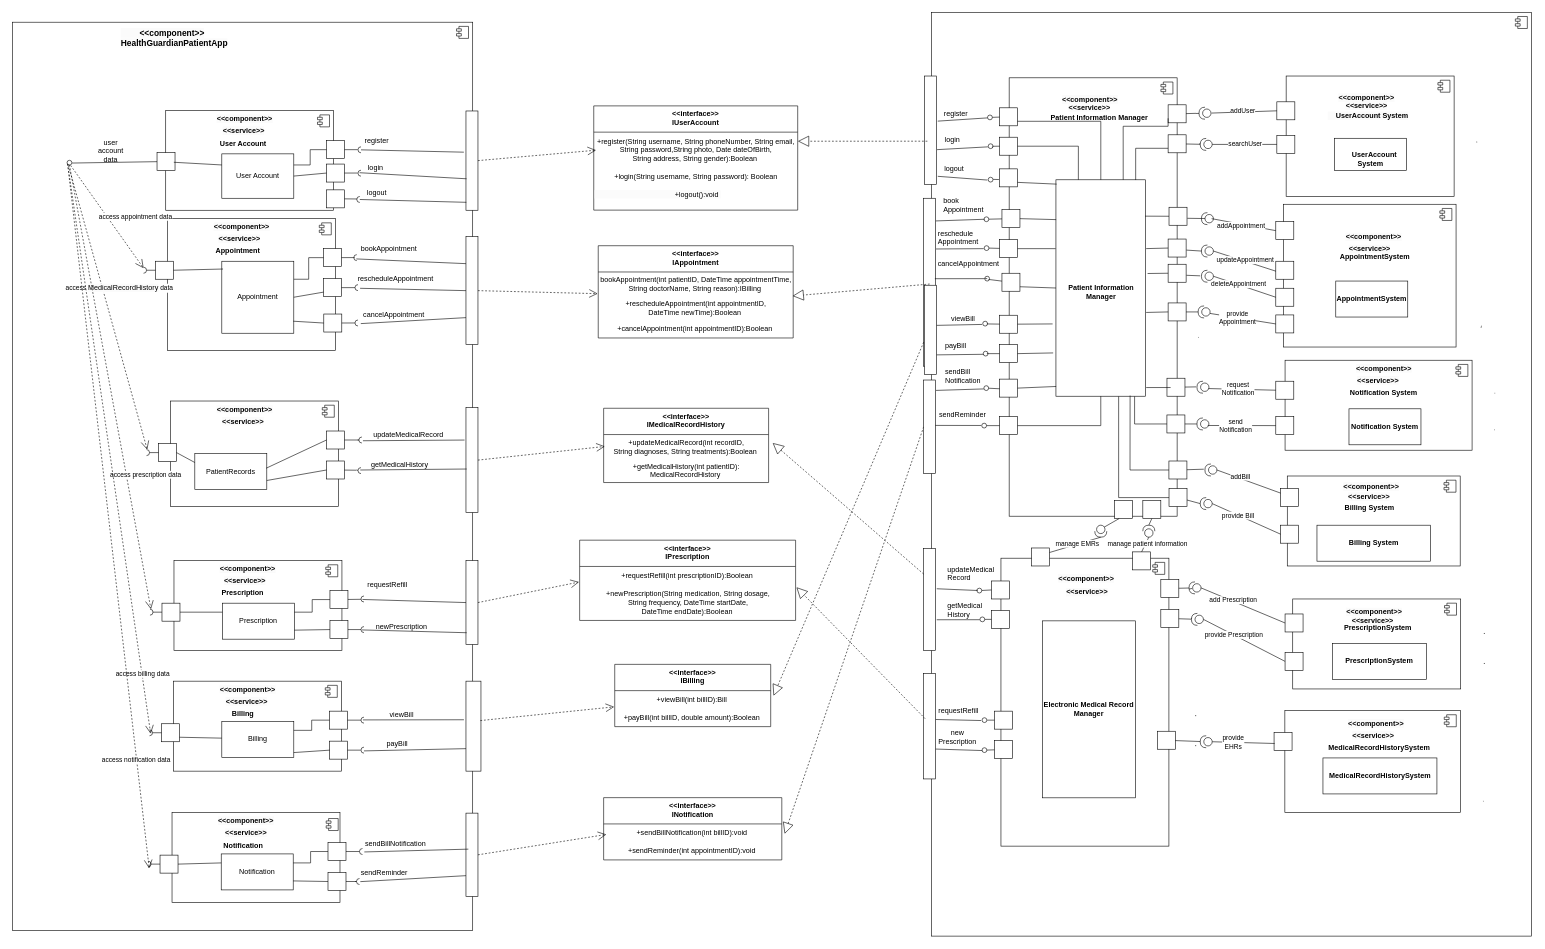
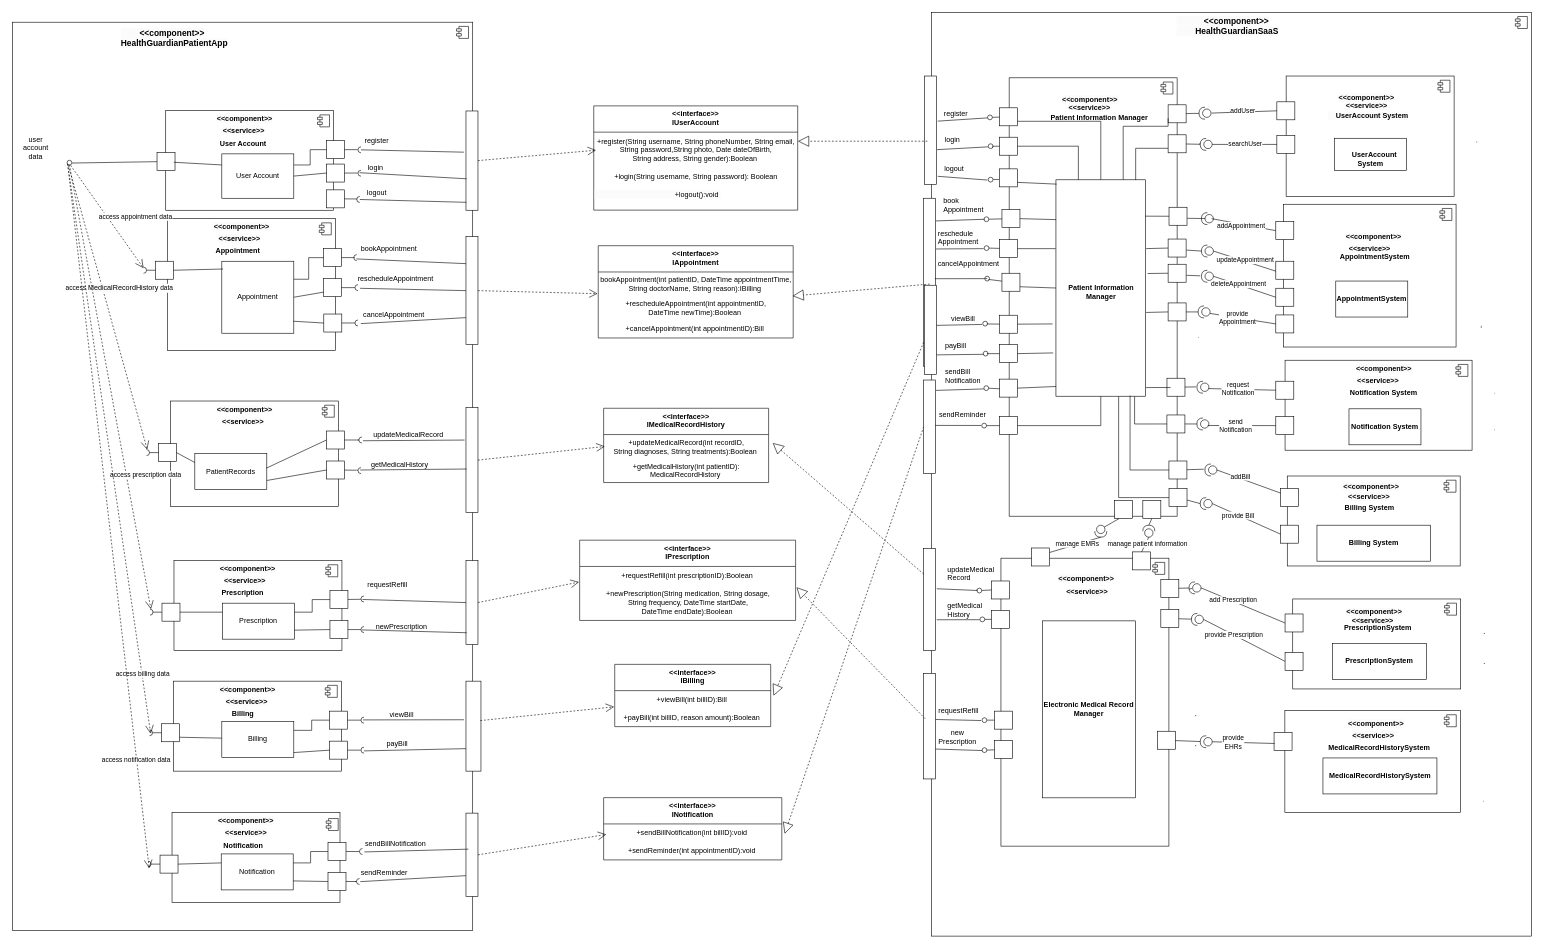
node "<<component>> HealthGuardianSaaS": added
node "user account data": moved (111, 151) -> (36, 148)
node "+cancelAppointment(int appointmentID):Boolean": label "+cancelAppointment(int appointmentID):Boolean" -> "+cancelAppointment(int appointmentID):Bill"
node "+payBill(int billID, double amount):Boolean": label "+payBill(int billID, double amount):Boolean" -> "+payBill(int billID, reason amount):Boolean"
